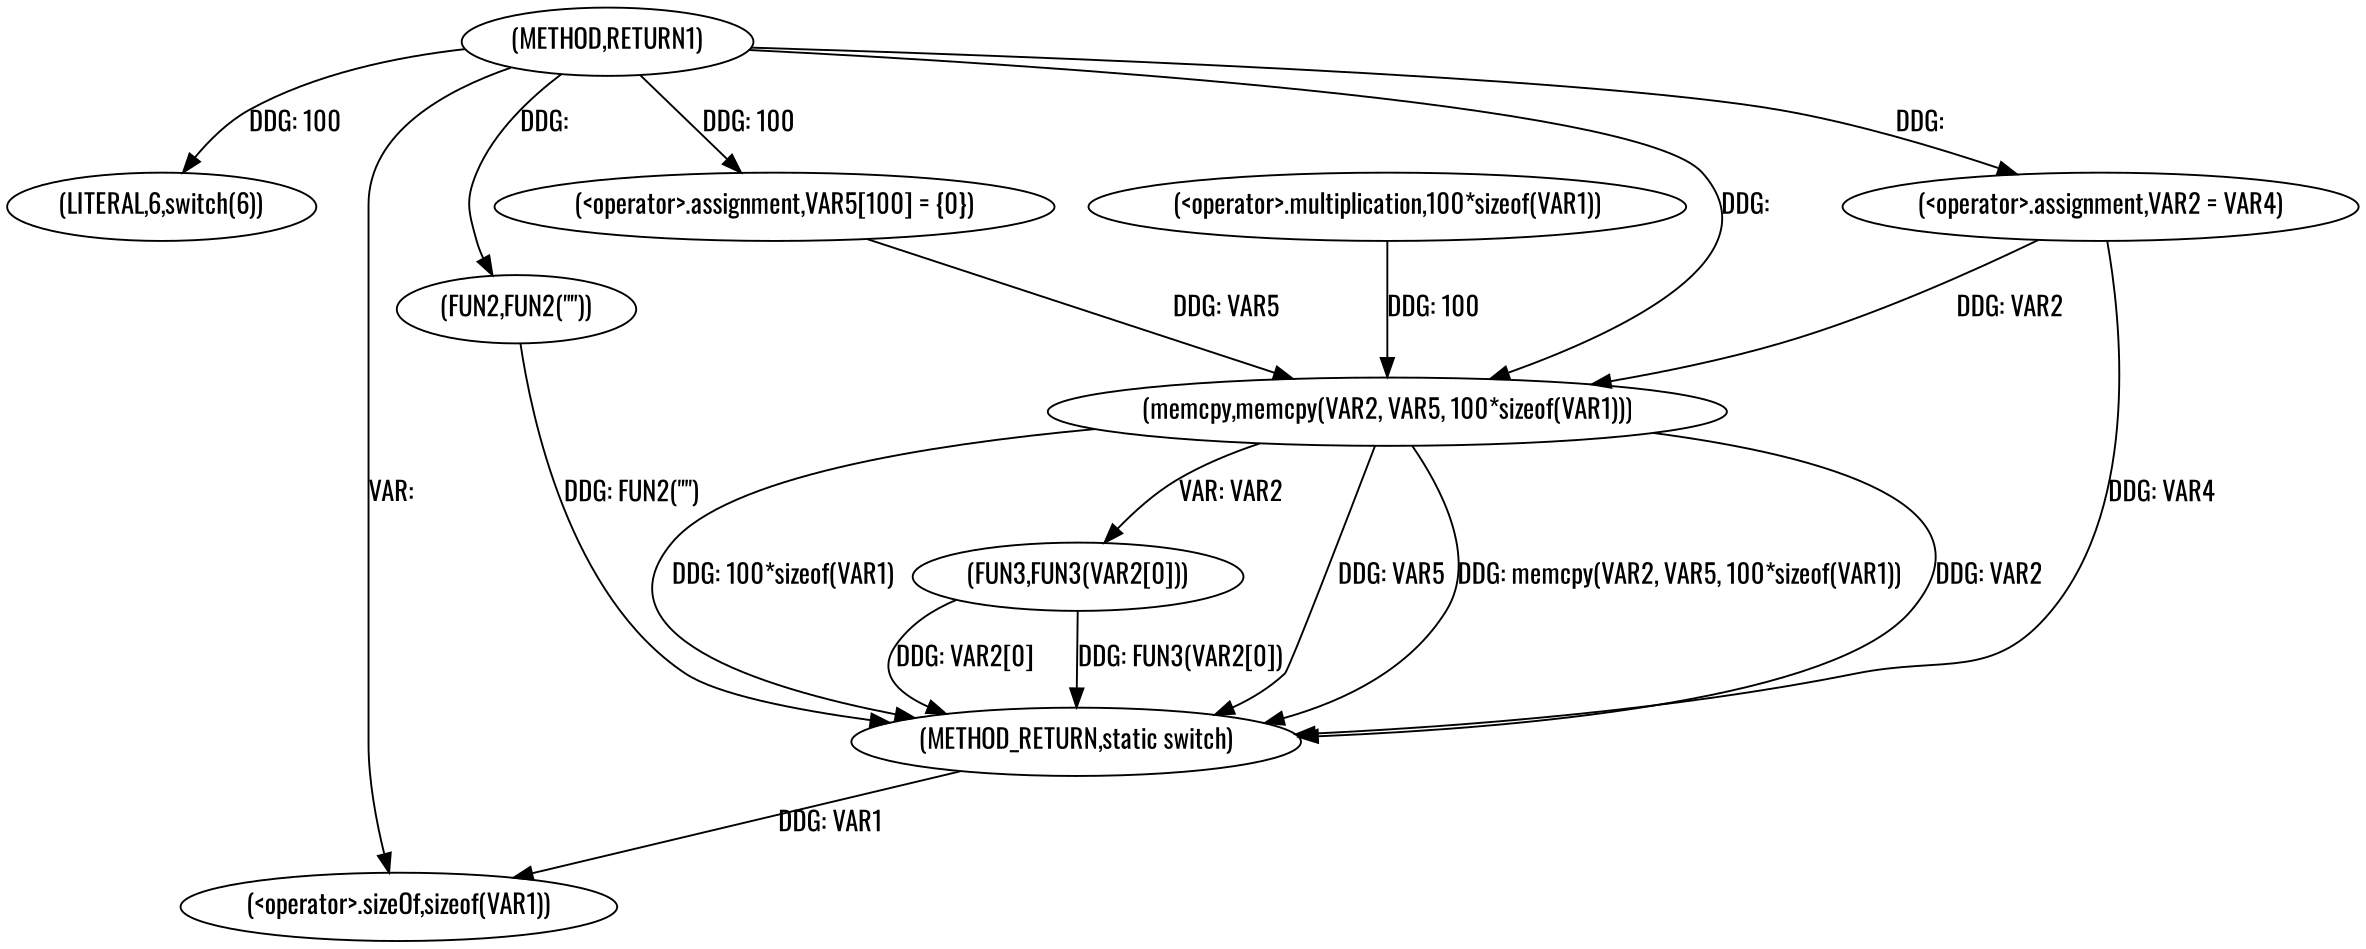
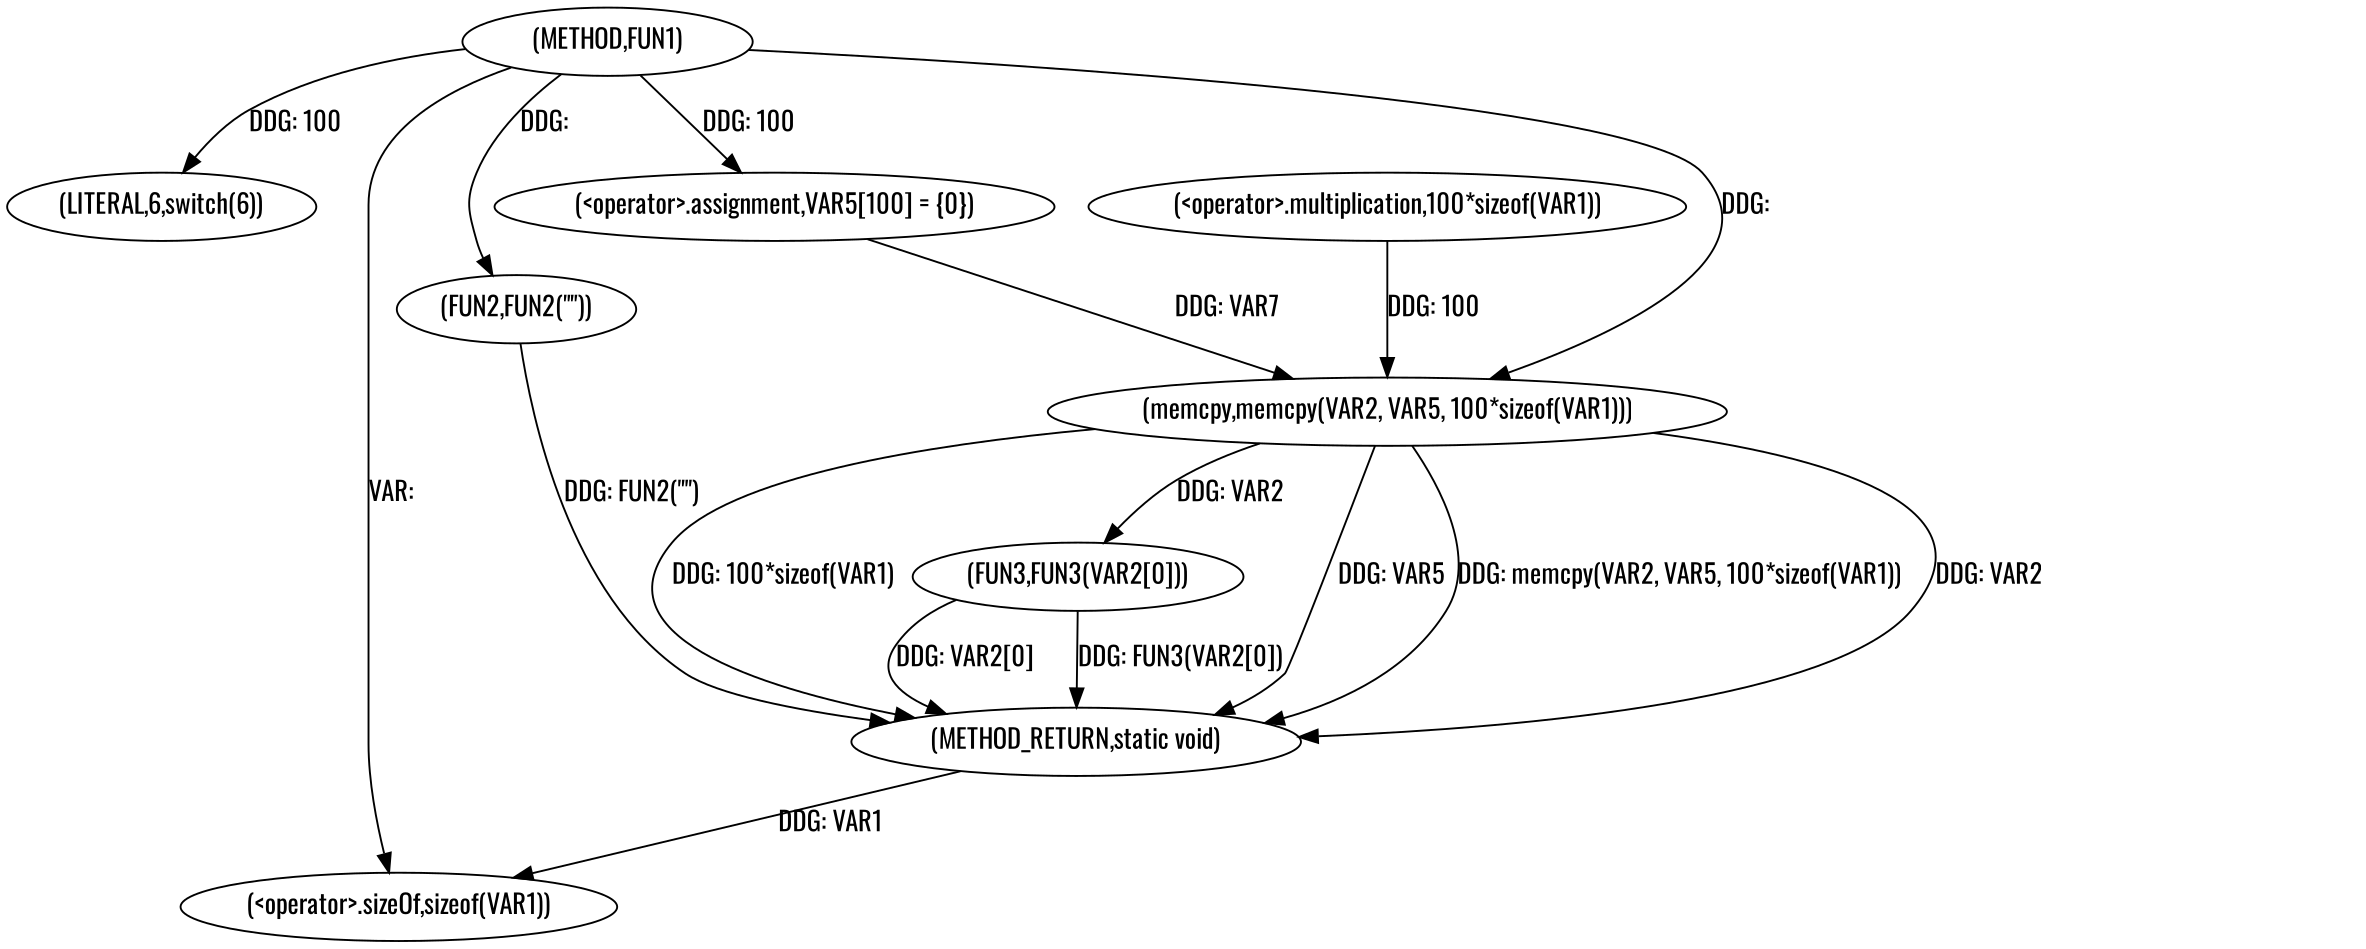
node "(METHOD,RETURN1)": label "(METHOD,RETURN1)" -> "(METHOD,FUN1)"
node "(<operator>.assignment,VAR2 = VAR4)": removed
edge "(<operator>.assignment,VAR5[100] = {0})" -> "(memcpy,memcpy(VAR2, VAR5, 100*sizeof(VAR1)))": label "DDG: VAR5" -> "DDG: VAR7"
edge "(memcpy,memcpy(VAR2, VAR5, 100*sizeof(VAR1)))" -> "(FUN3,FUN3(VAR2[0]))": label "VAR: VAR2" -> "DDG: VAR2"
node "(METHOD_RETURN,static switch)": label "(METHOD_RETURN,static switch)" -> "(METHOD_RETURN,static void)"
